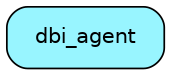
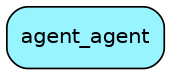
node "dbi_agent": label "dbi_agent" -> "agent_agent"
